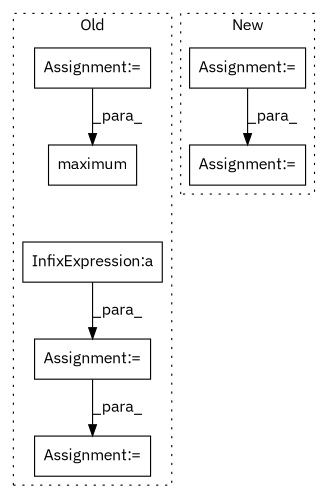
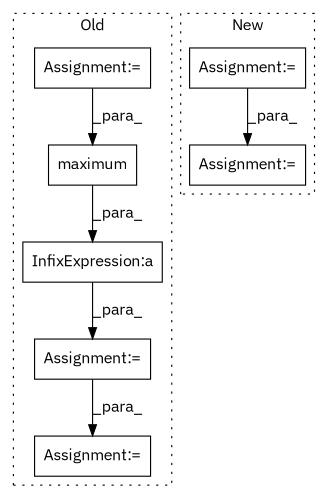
edge "maximum" -> "InfixExpression:a": added, label "_para_"
